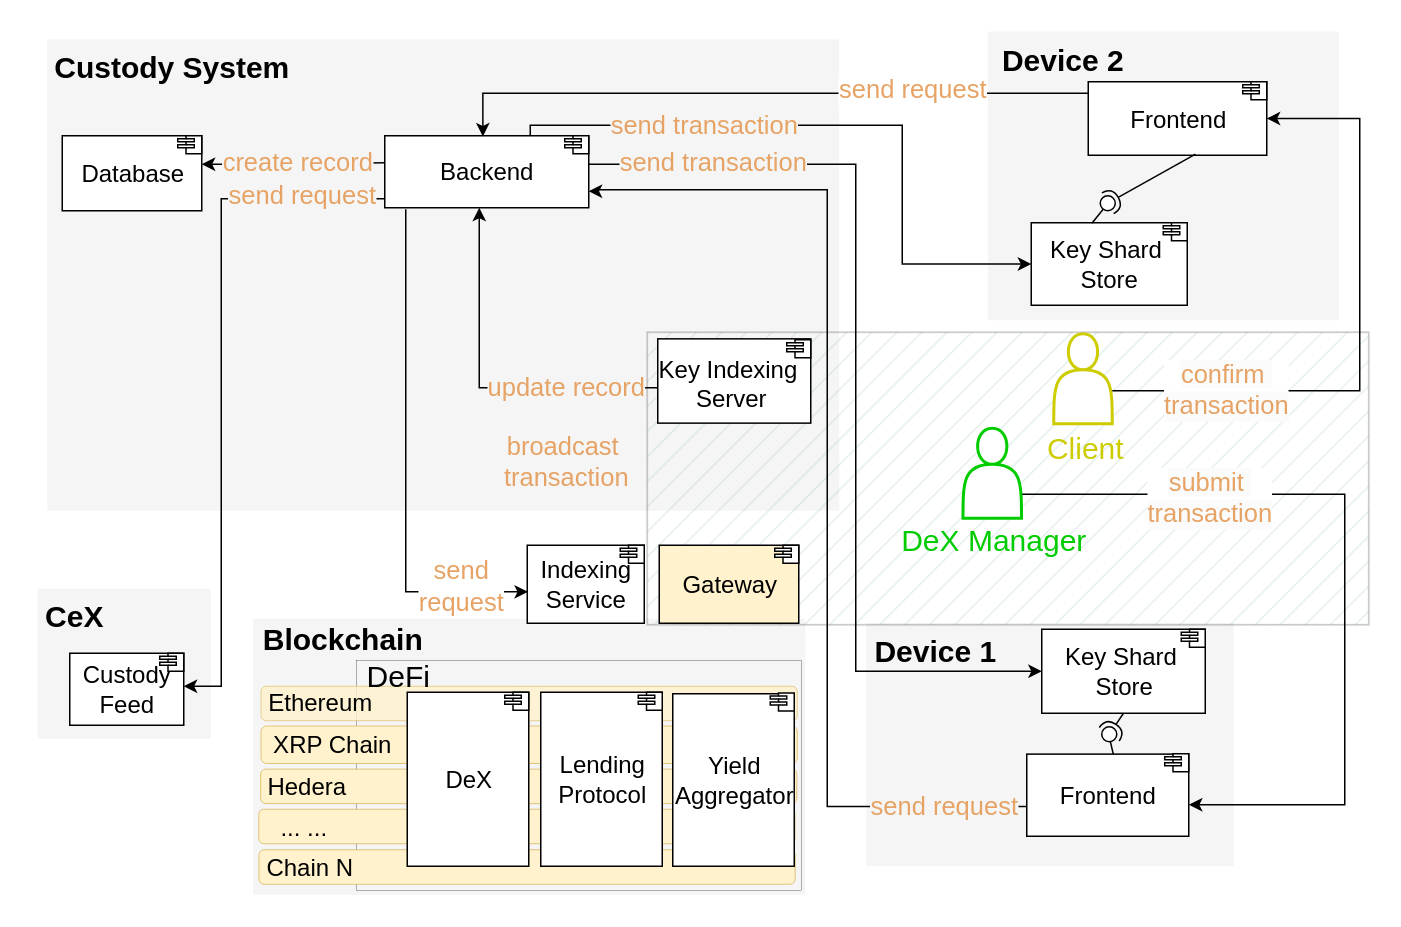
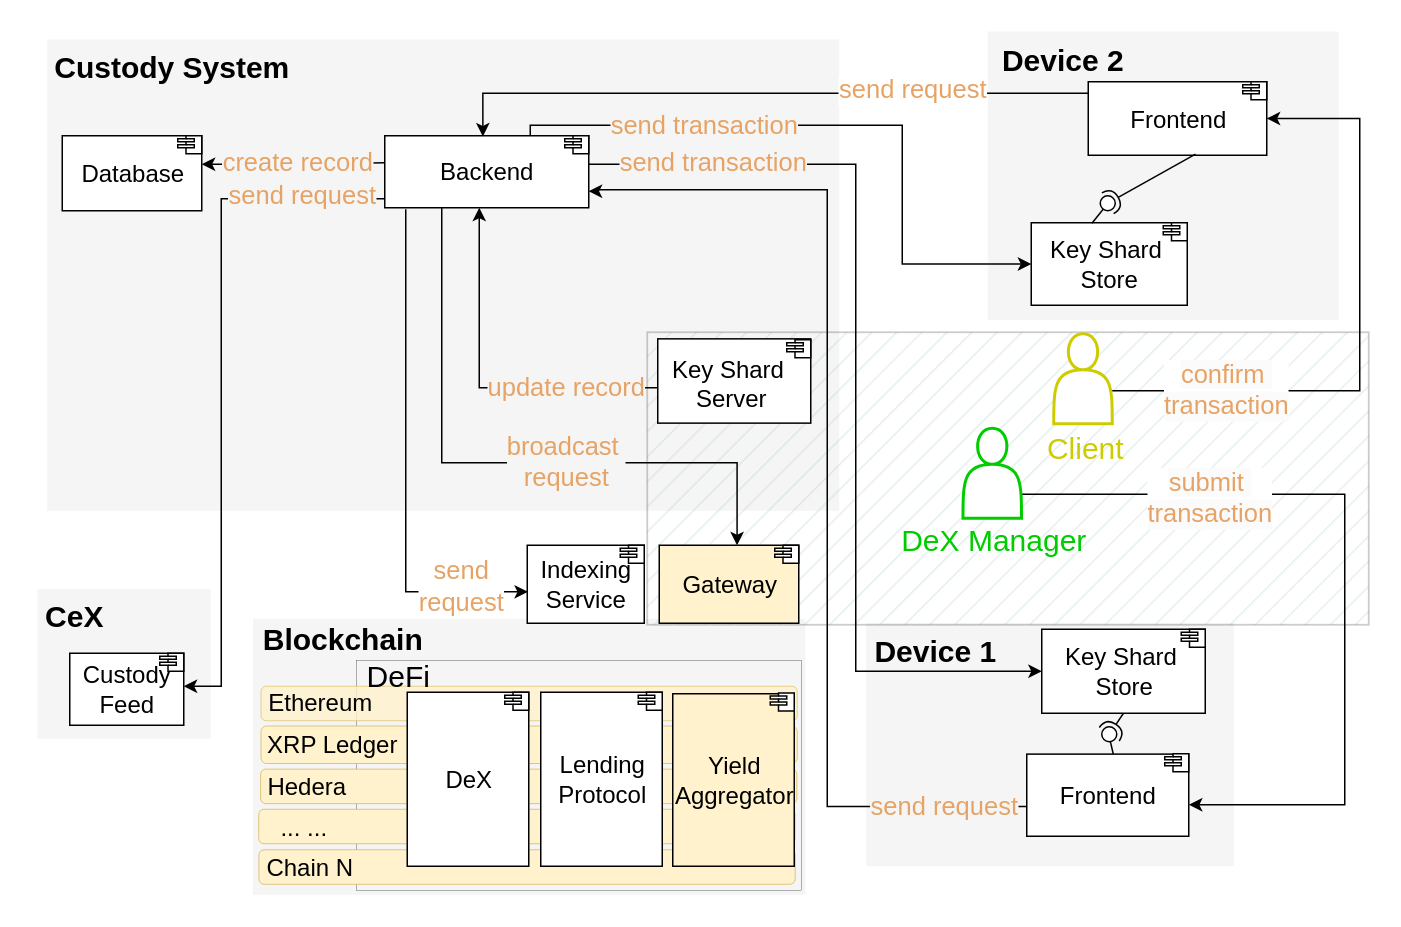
edge "Backend" -> "Gateway": added
node "Key Indexing Server": label "Key Indexing Server" -> "Key Shard Server"
node "broadcast transaction": label "broadcast transaction" -> "broadcast request"
node "XRP Chain": label "XRP Chain" -> "XRP Ledger"
node "Yield Aggregator": fillcolor #ffffff -> #fff2cc
